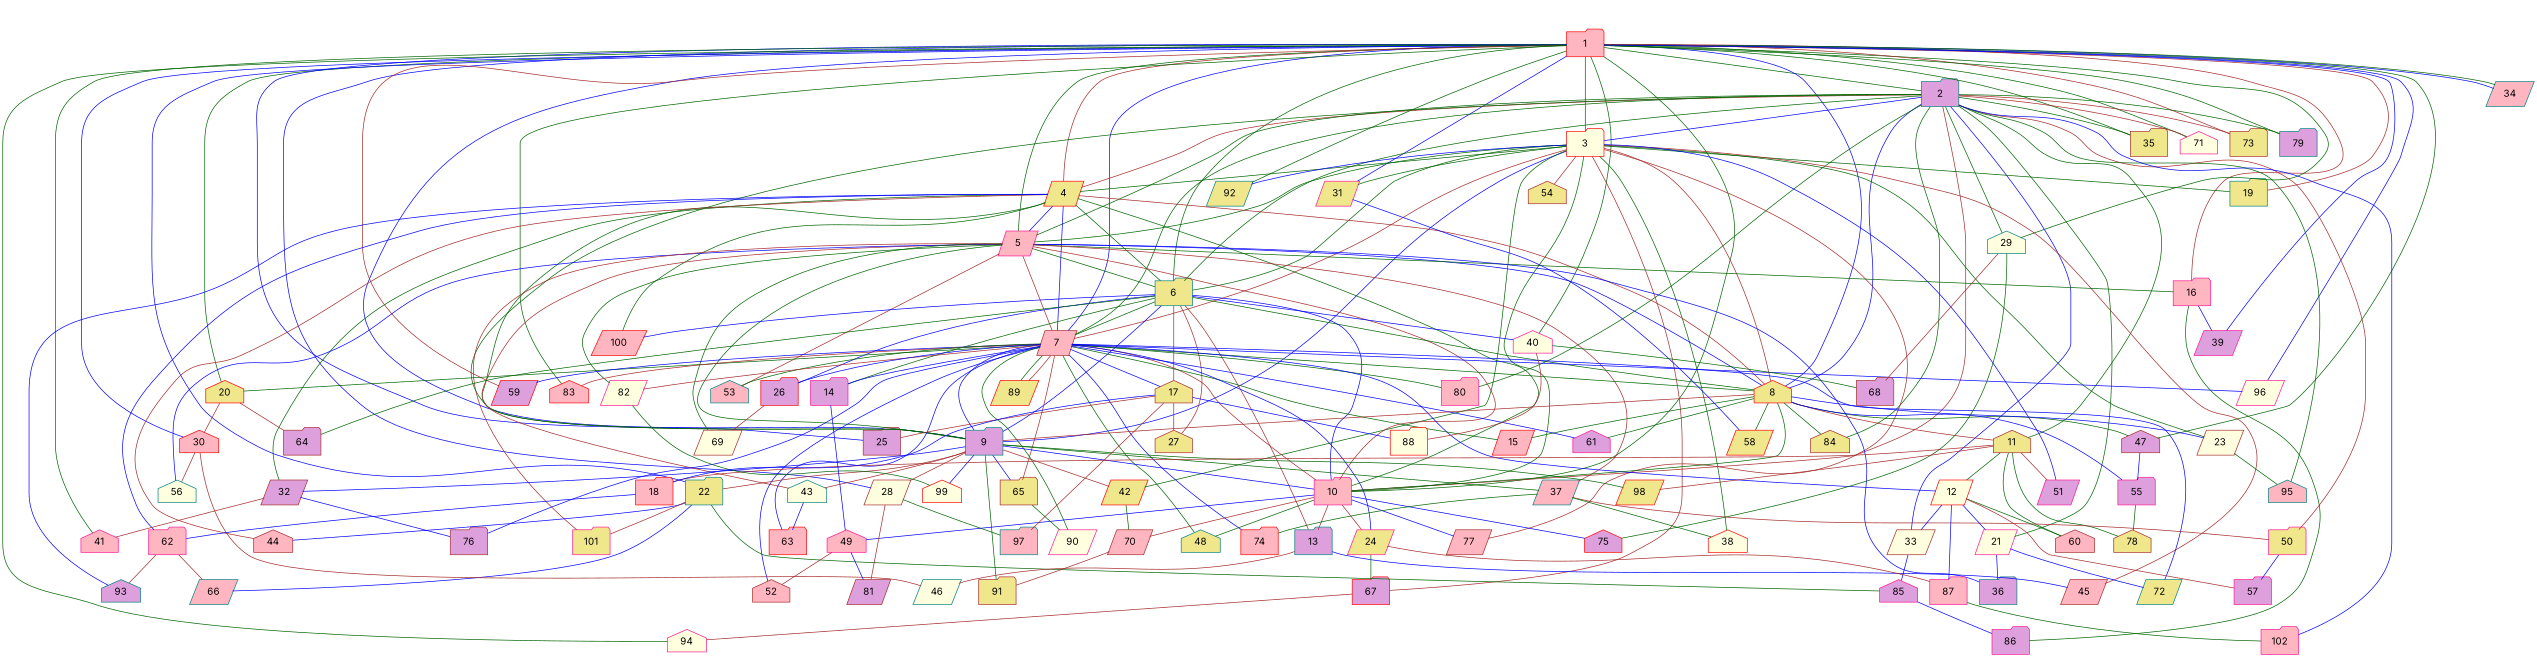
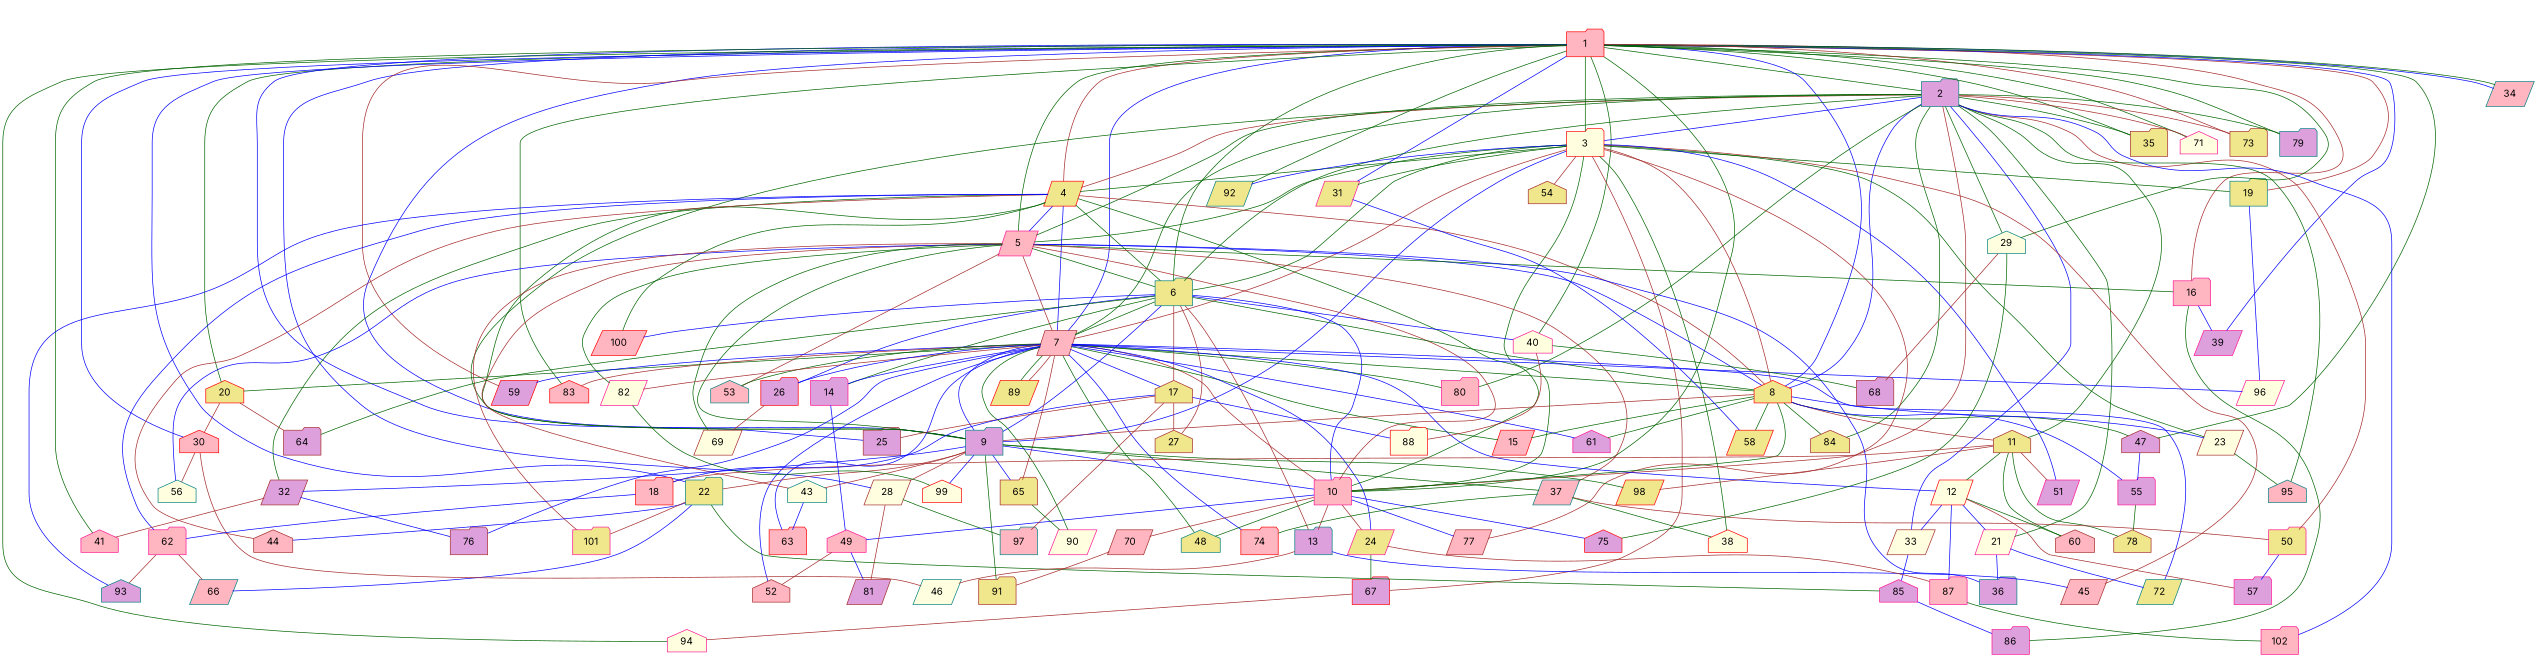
edge "1" -- "96": now "19" -- "96"
node "42": removed
